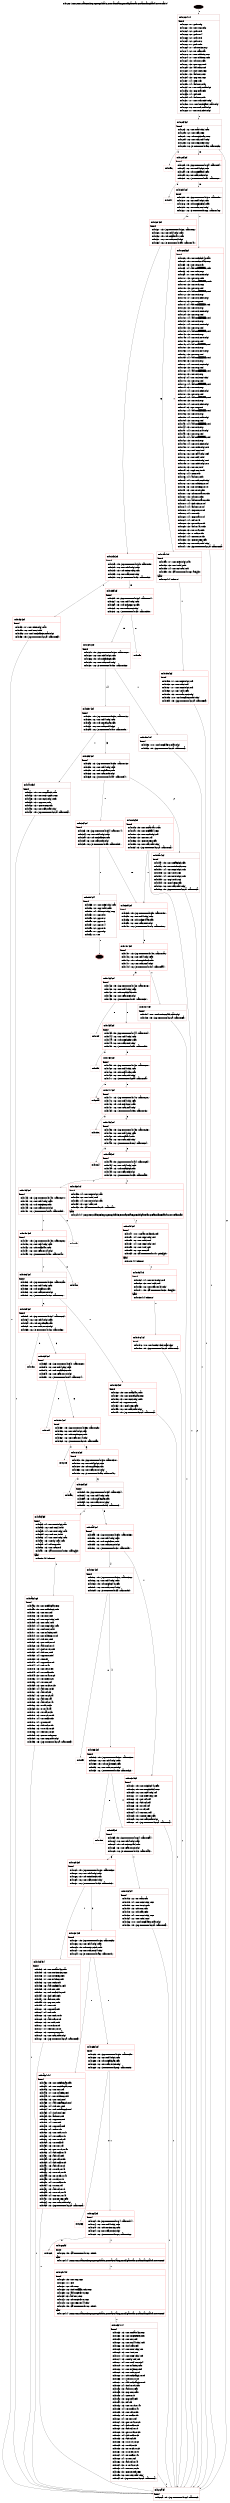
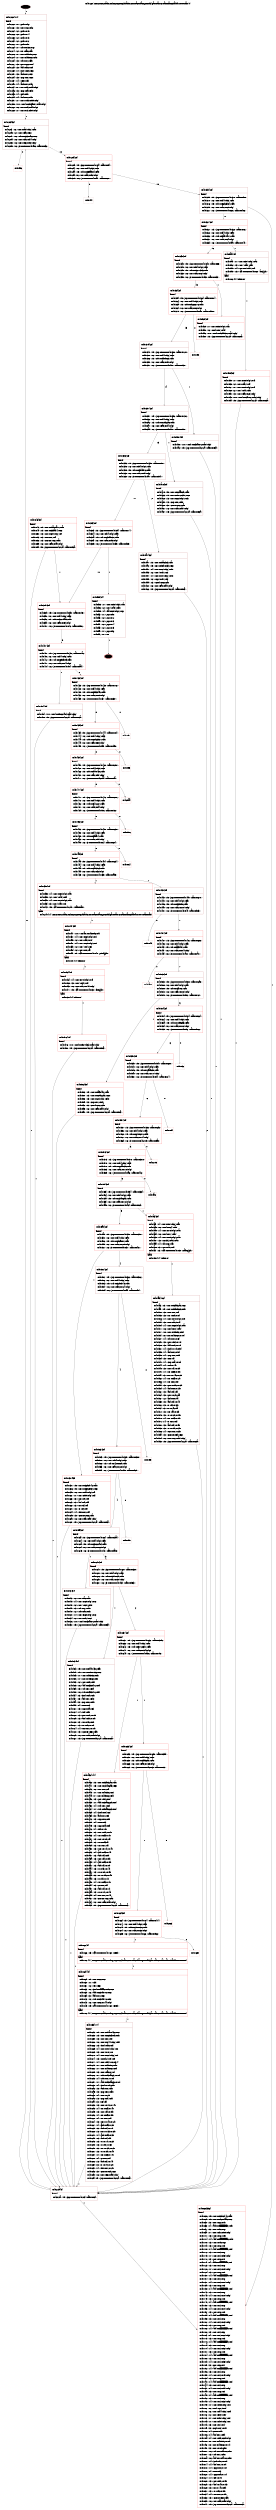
edge "0x4016e6 [352]" -> "0x40212a [5]": reversed
